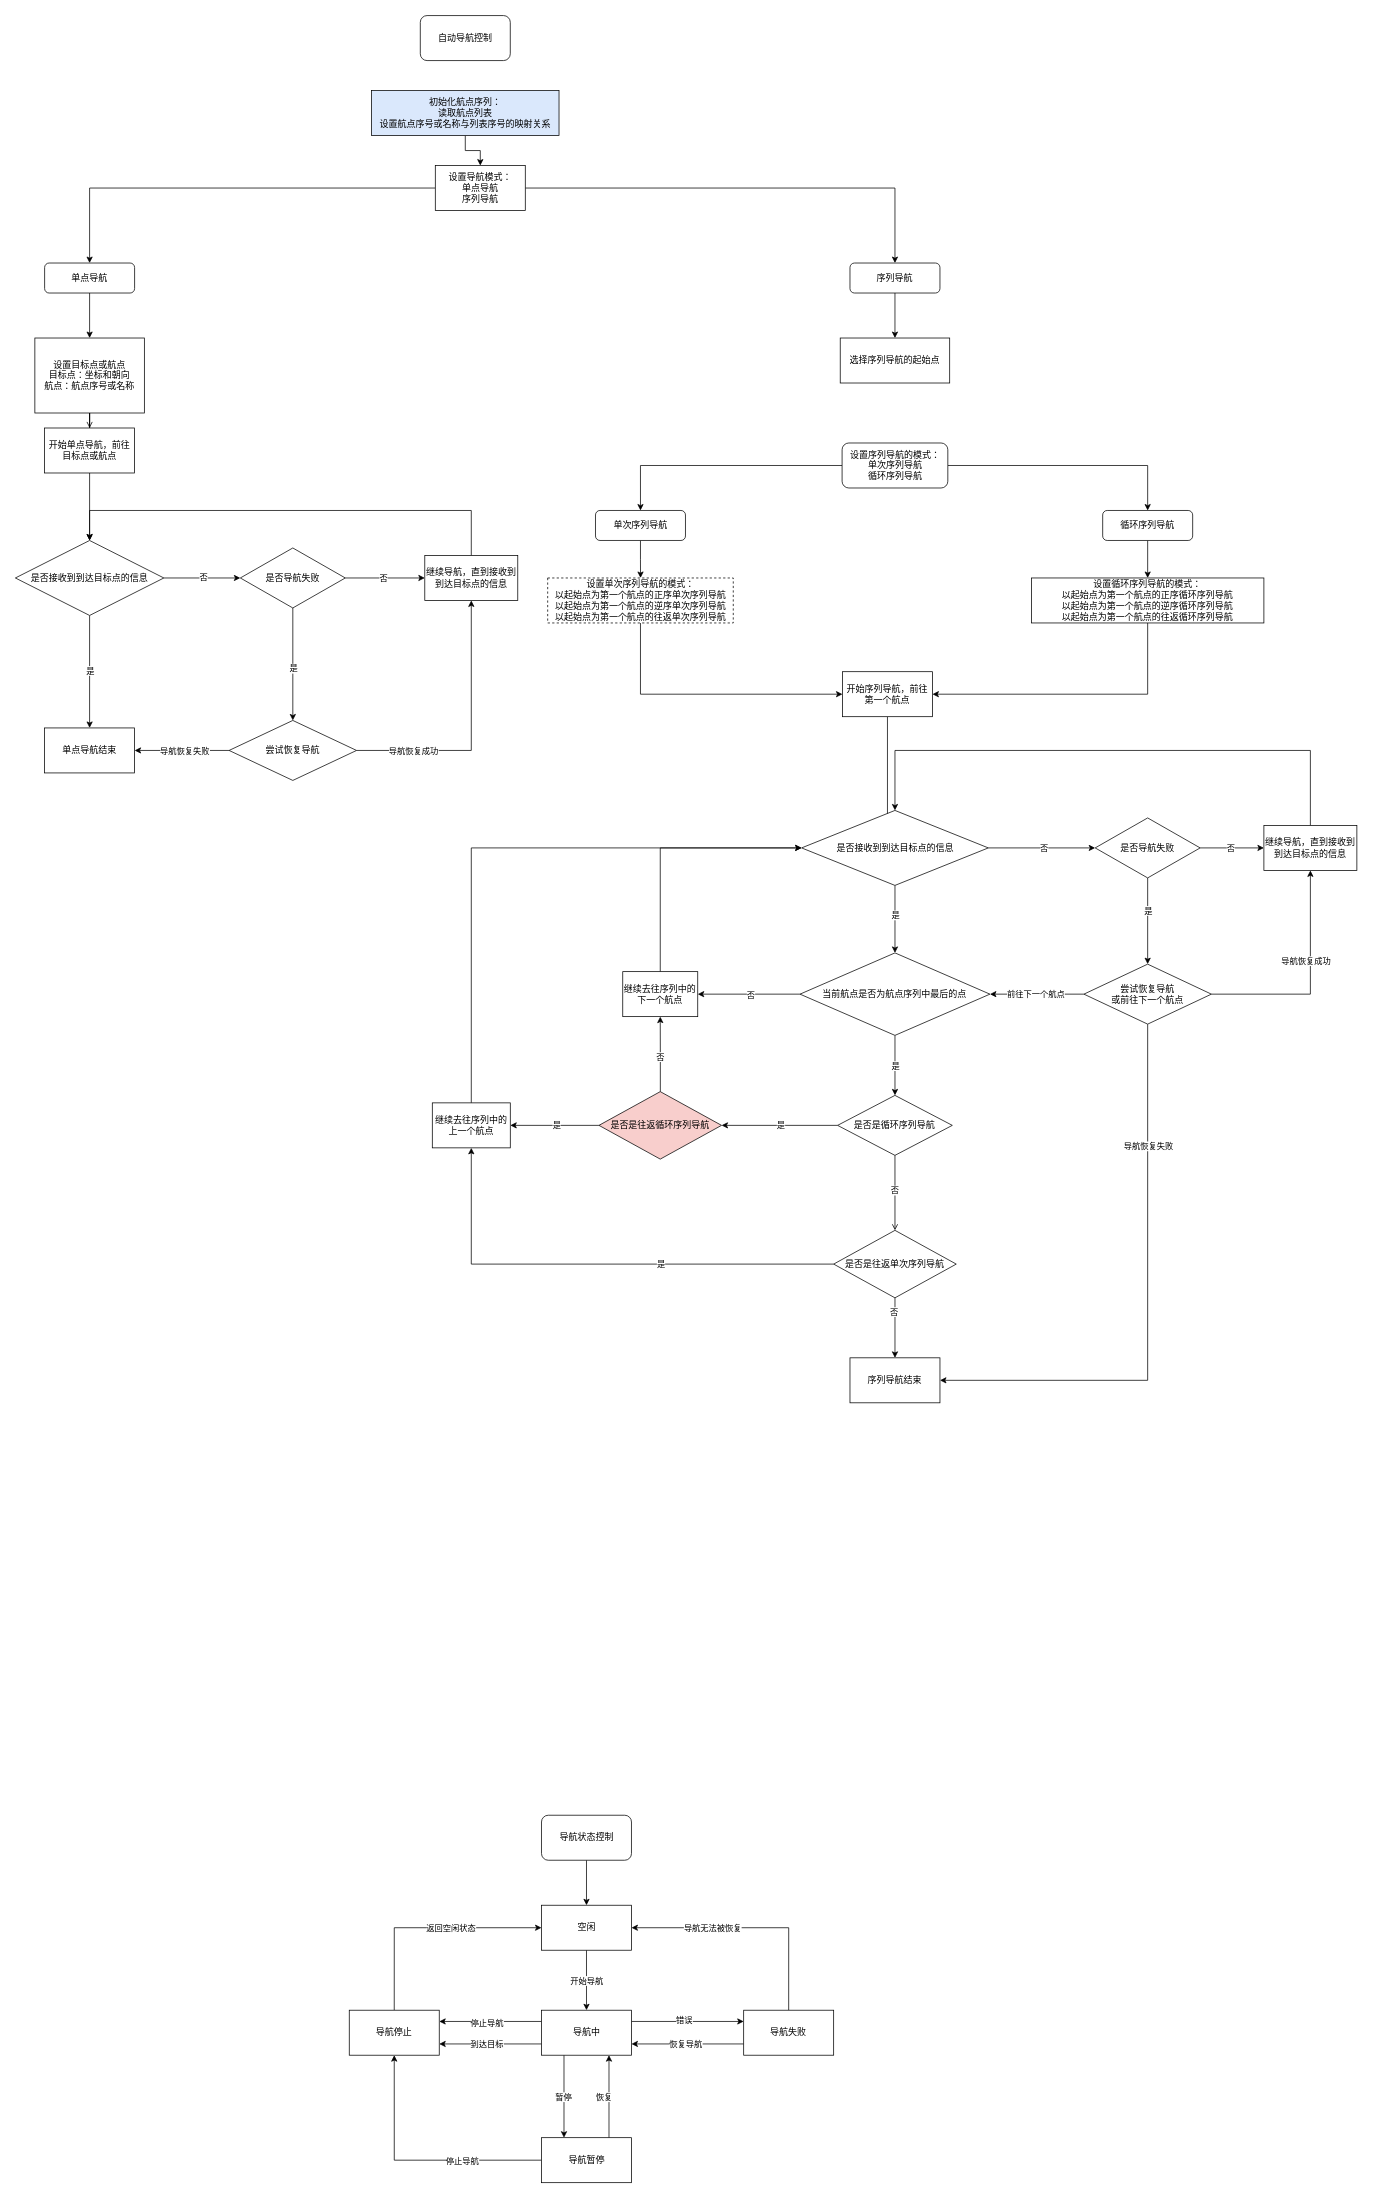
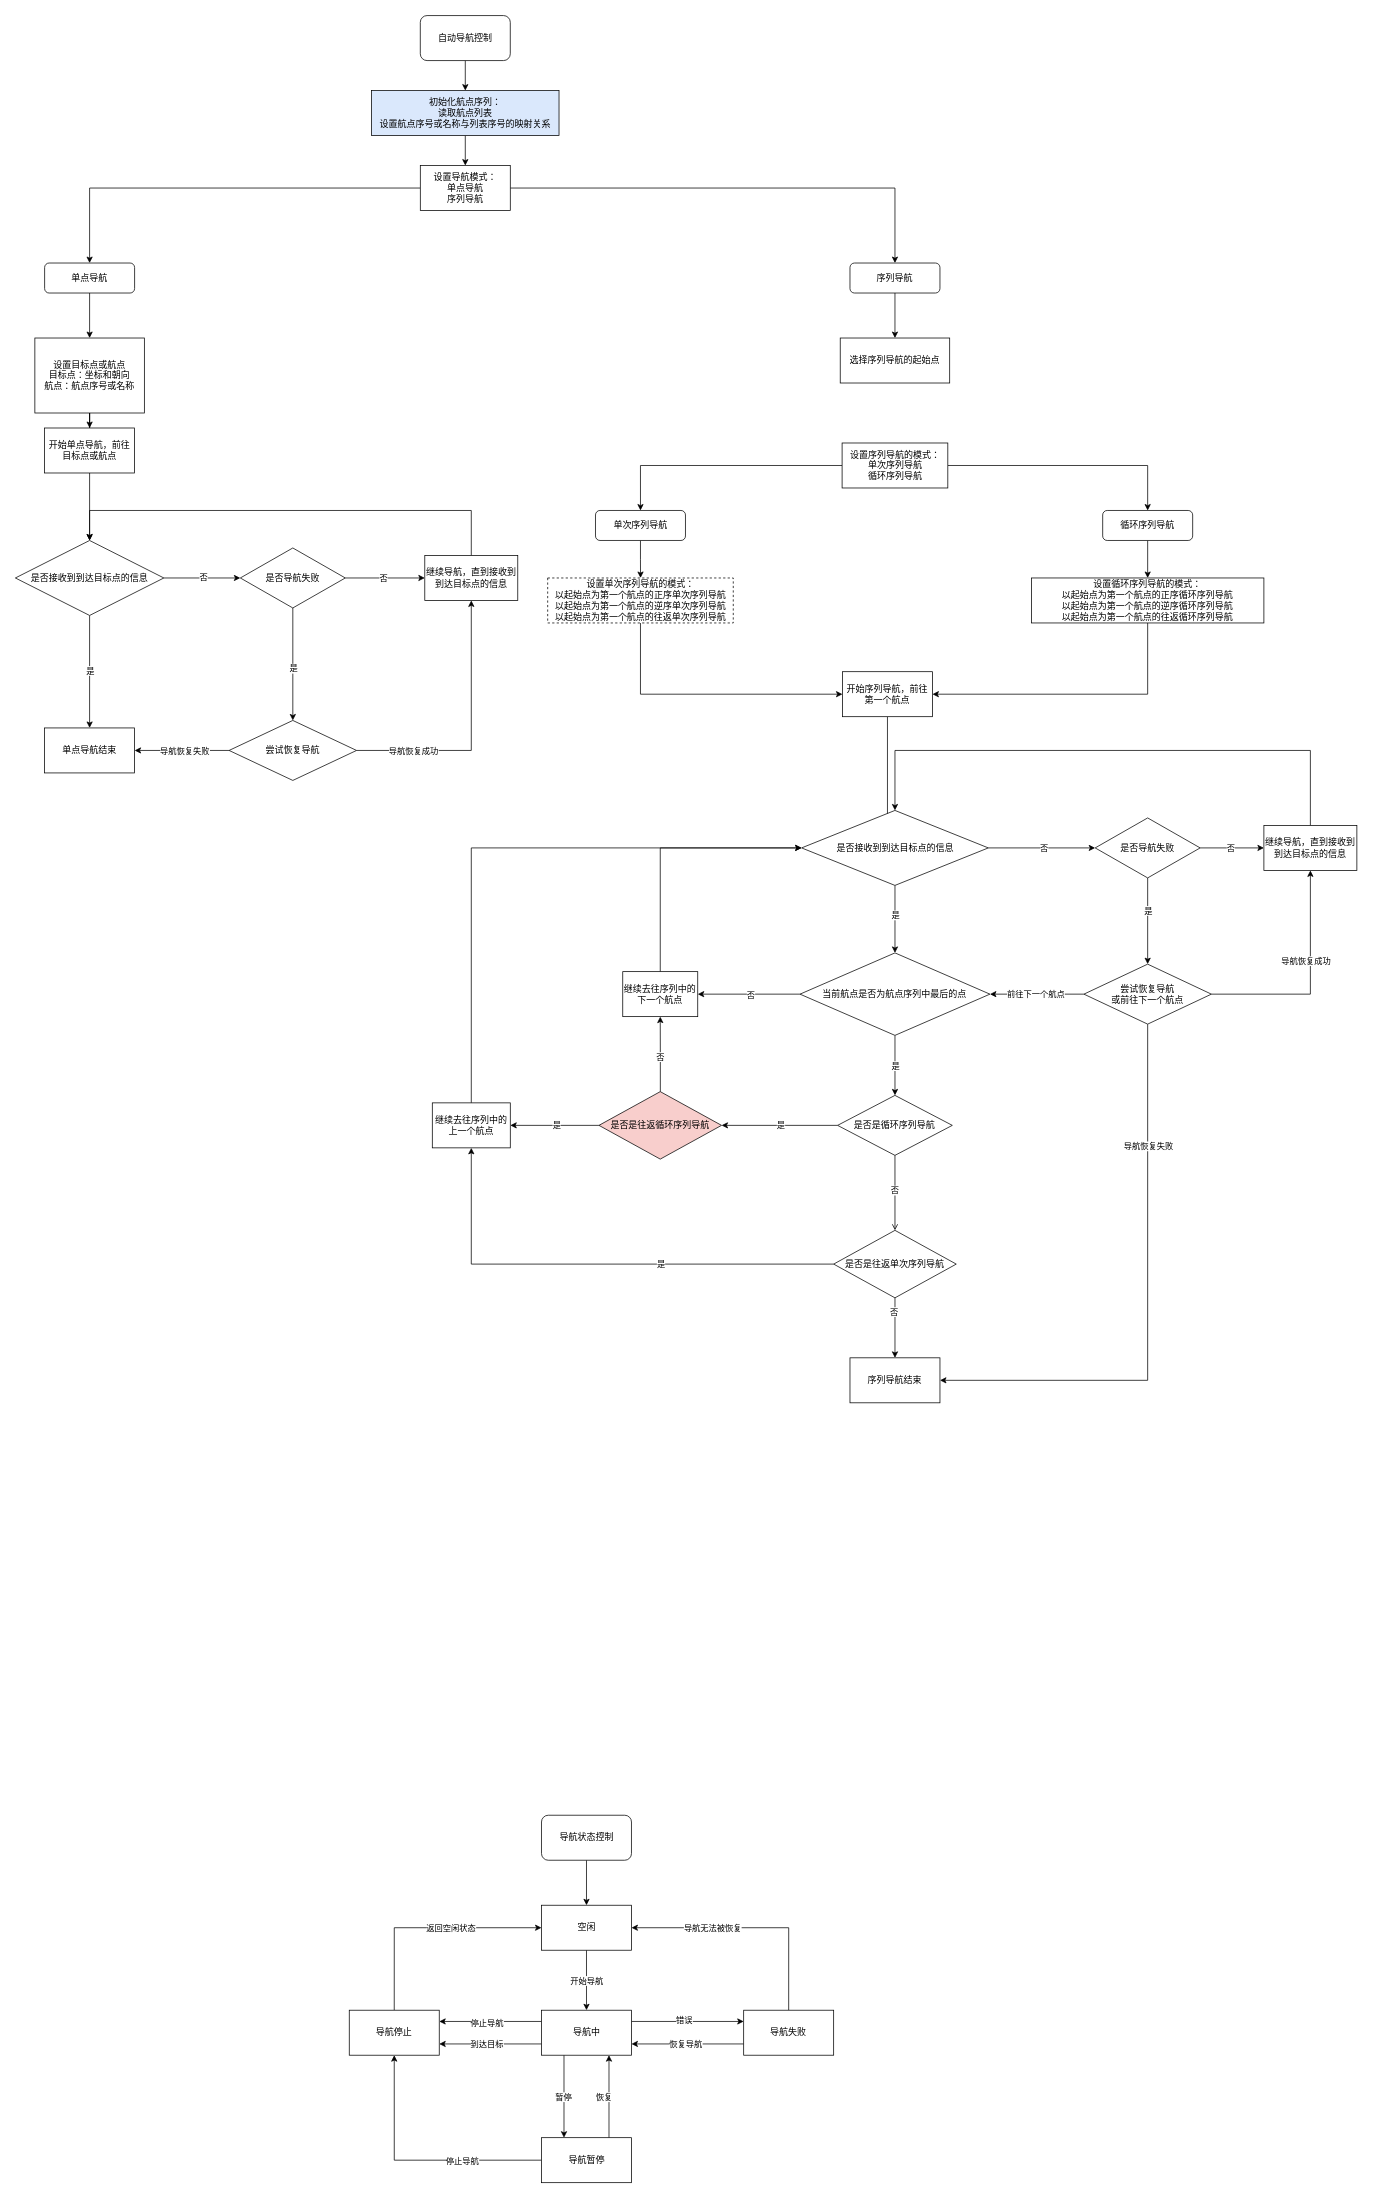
edge "自动导航控制" -> "初始化航点序列： 读取航点列表 设置航点序号或名称与列表序号的映射关系": added
node "设置导航模式： 单点导航 序列导航": moved (480, 188) -> (465, 188)
edge "设置目标点或航点 目标点：坐标和朝向 航点：航点序号或名称" -> "开始单点导航，前往目标点或航点": arrowhead open -> classic
node "设置序列导航的模式： 单次序列导航 循环序列导航": shape rounded rectangle -> rectangle
